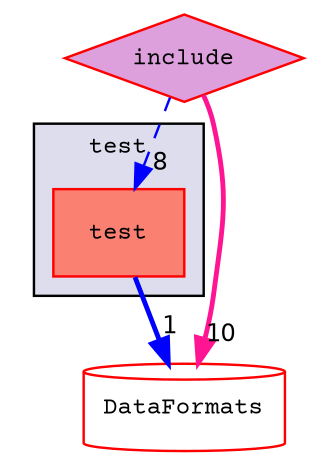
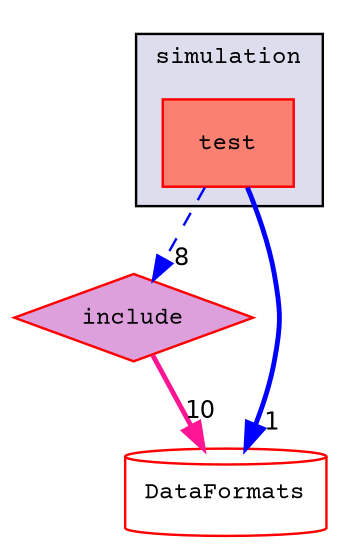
edge "include" -> "test": reversed
cluster "test": label "test" -> "simulation"
